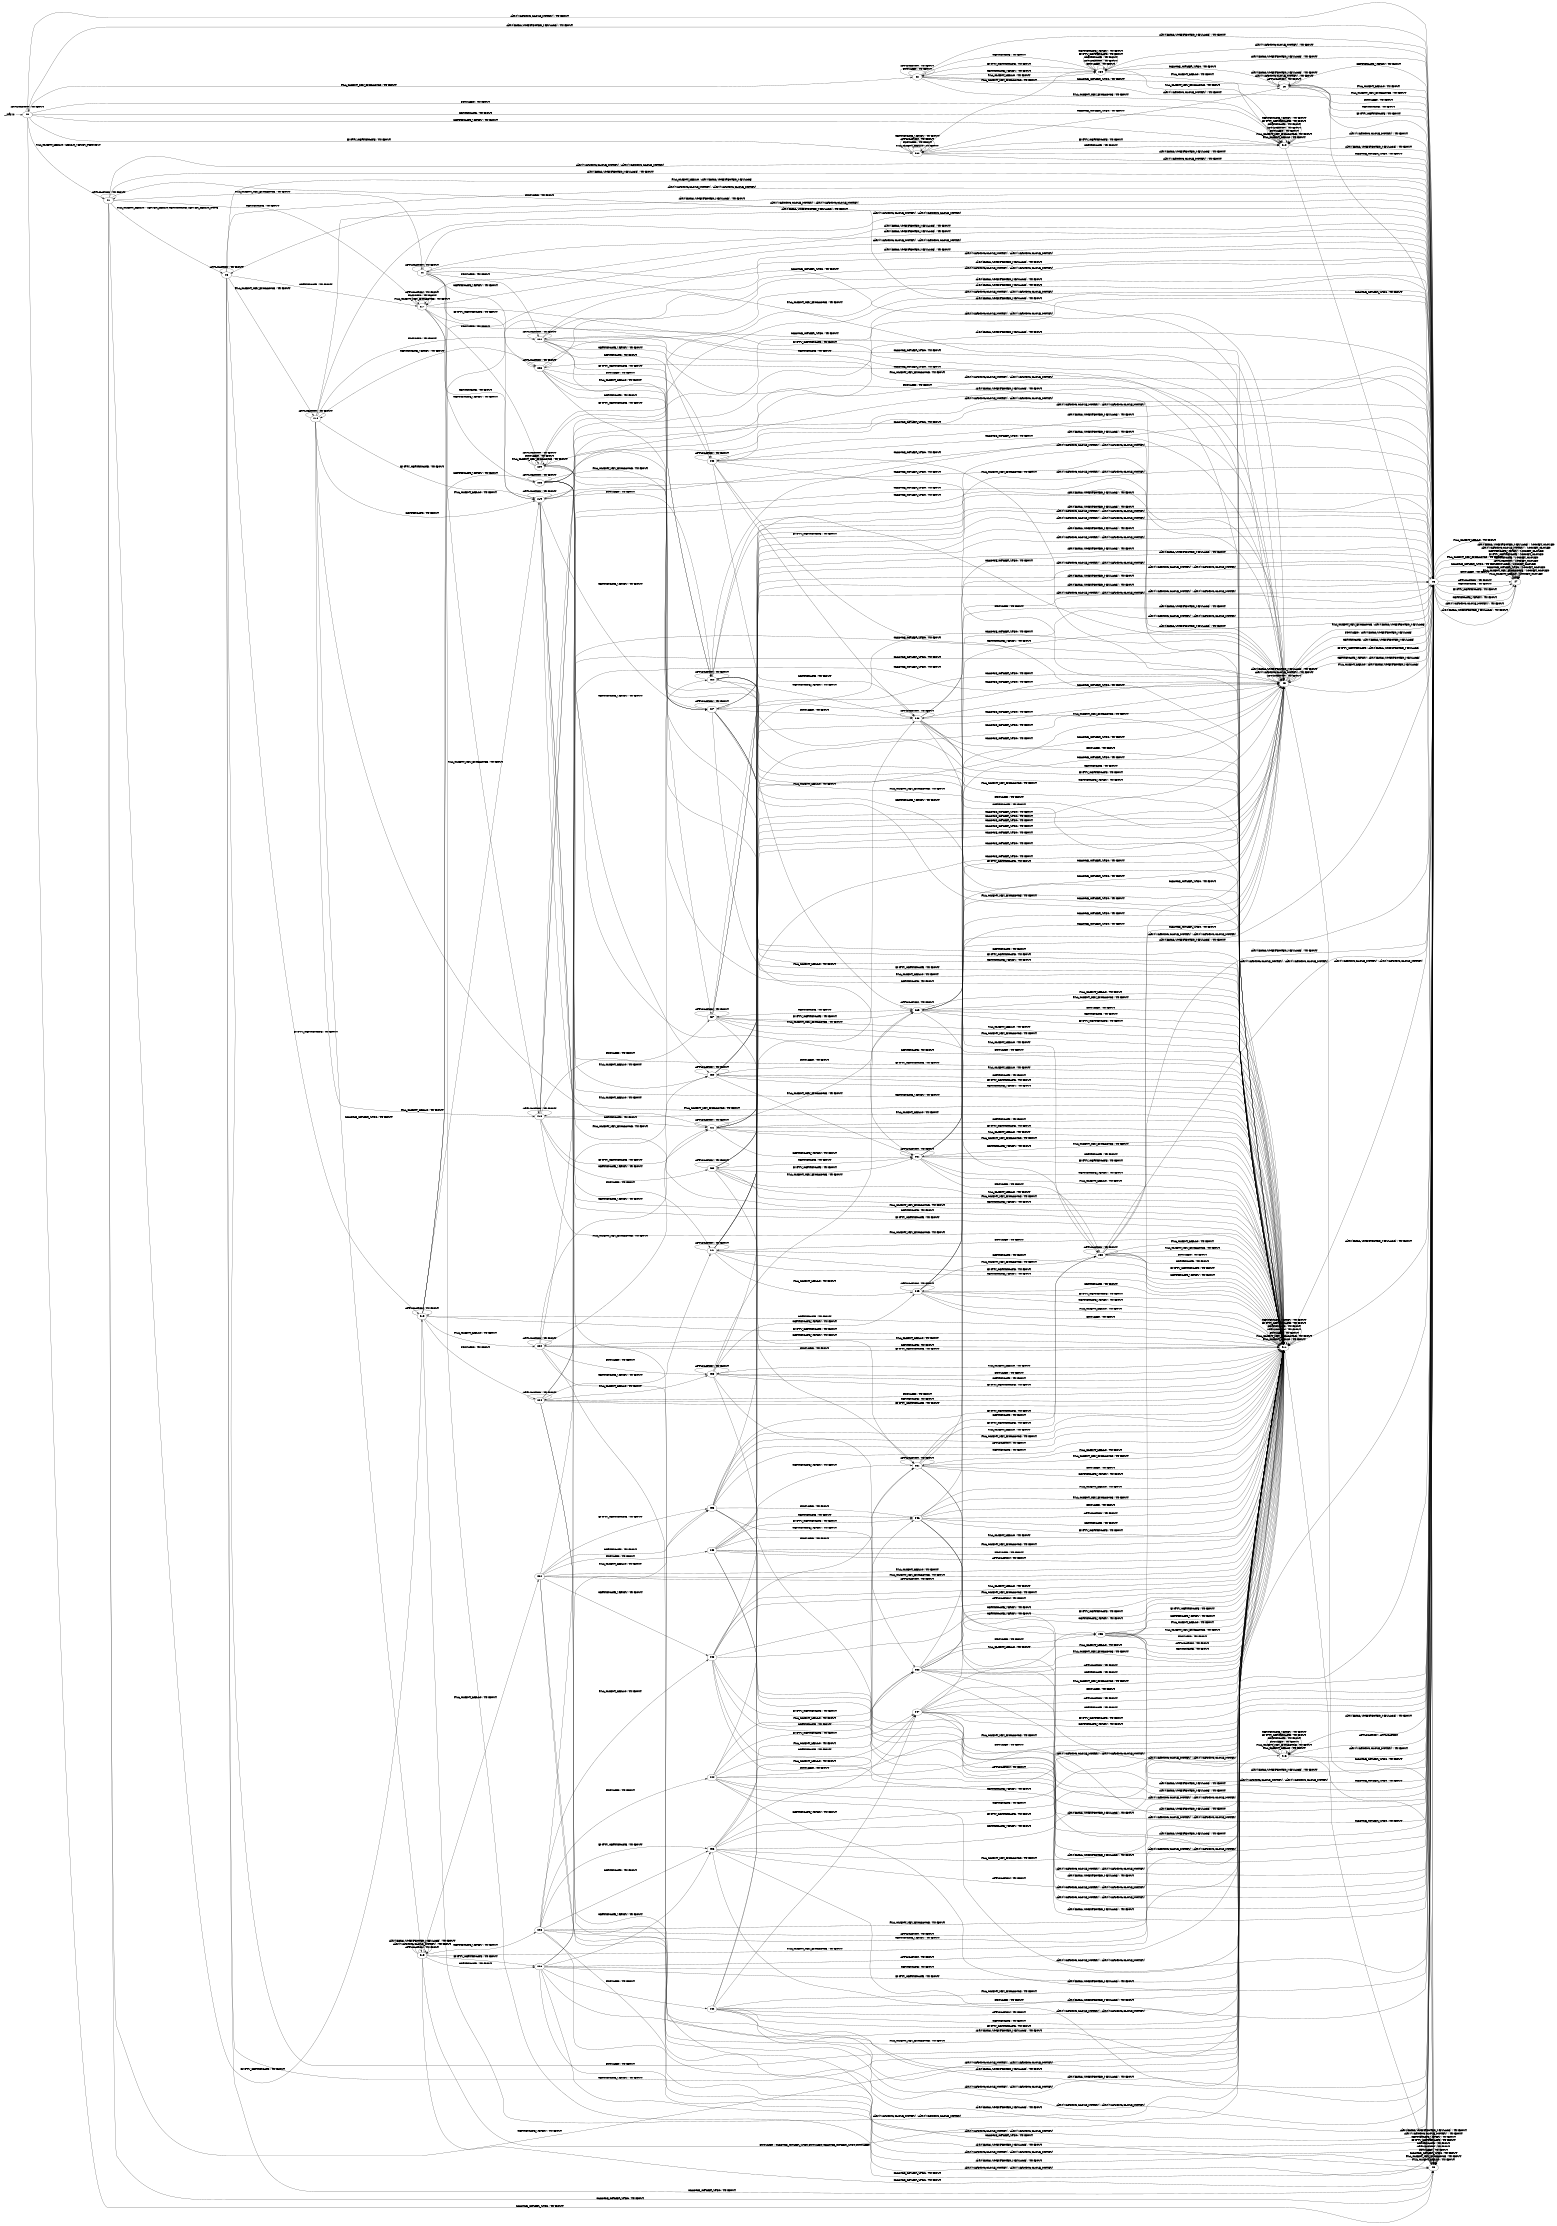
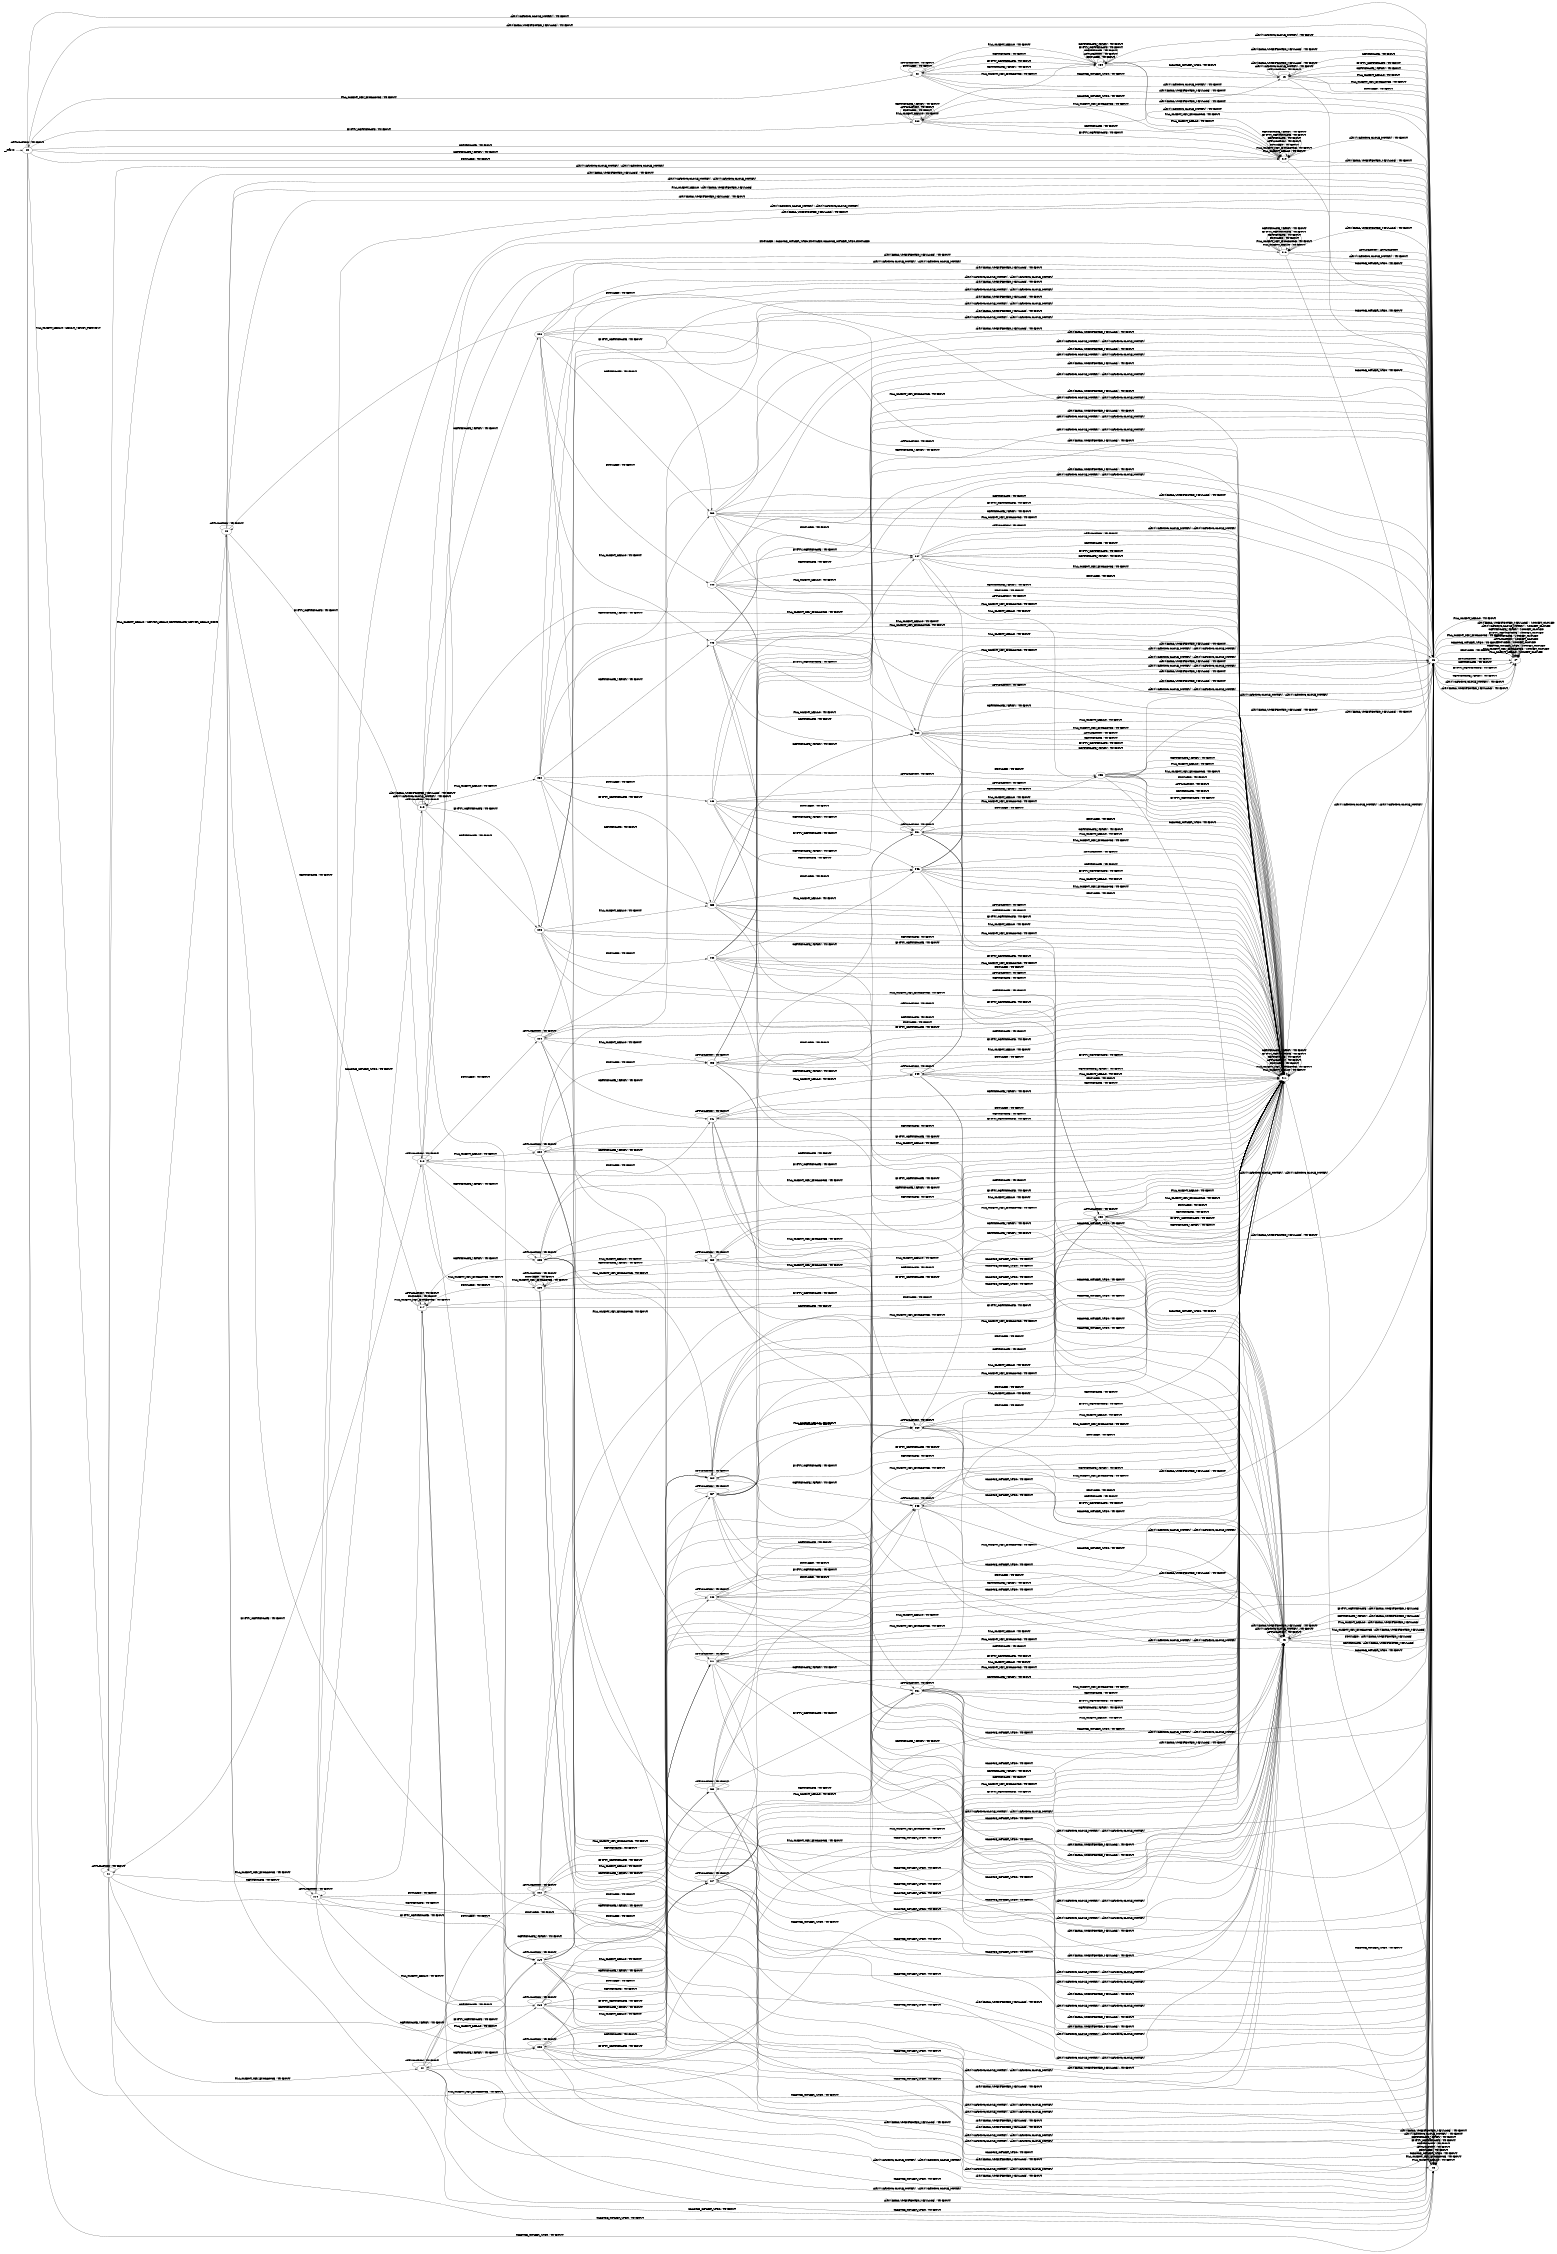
edge "s14" -> "s11": now "s0" -> "s11"
edge "s23" -> "s33": added, label "RSA_CLIENT_HELLO / TIMEOUT"
